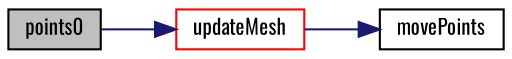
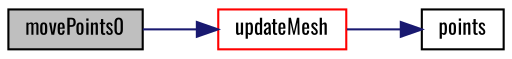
node "points0": label "points0" -> "movePoints0"
node "movePoints": label "movePoints" -> "points"
